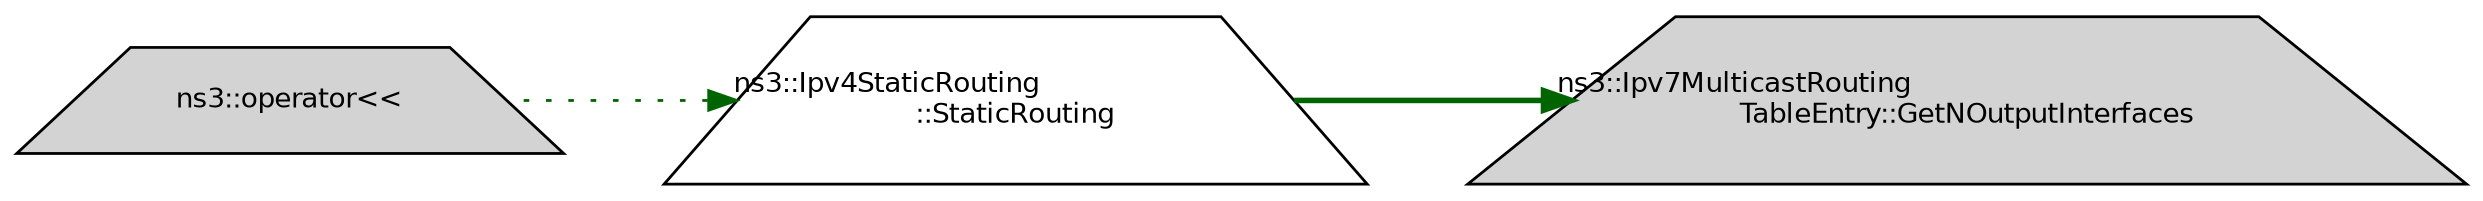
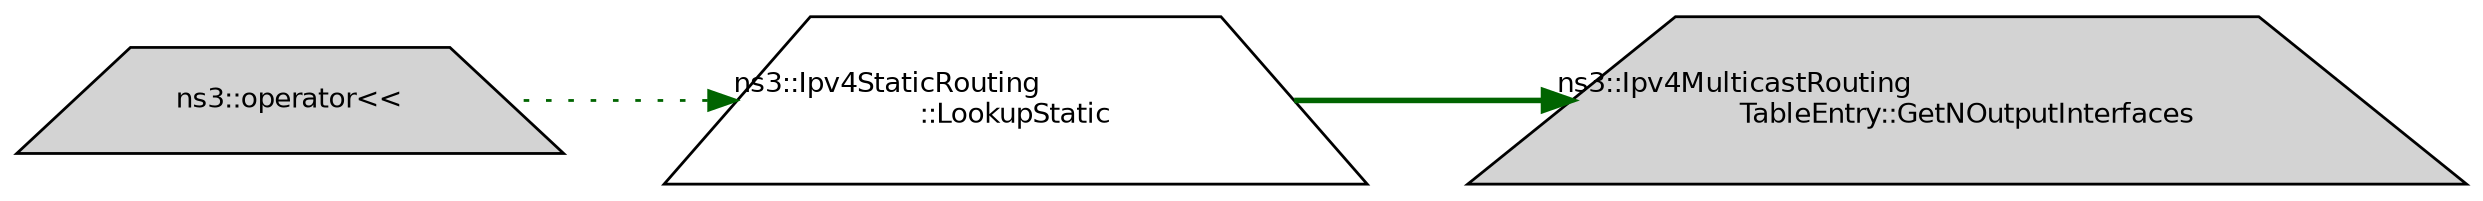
node "ns3::Ipv4StaticRouting ::StaticRouting": label "ns3::Ipv4StaticRouting ::StaticRouting" -> "ns3::Ipv4StaticRouting ::LookupStatic"
node "ns3::Ipv7MulticastRouting TableEntry::GetNOutputInterfaces": label "ns3::Ipv7MulticastRouting TableEntry::GetNOutputInterfaces" -> "ns3::Ipv4MulticastRouting TableEntry::GetNOutputInterfaces"
